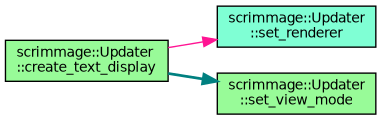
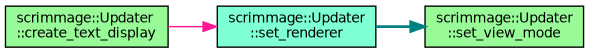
edge "scrimmage::Updater ::create_text_display" -> "scrimmage::Updater ::set_view_mode": now "scrimmage::Updater ::set_renderer" -> "scrimmage::Updater ::set_view_mode"
